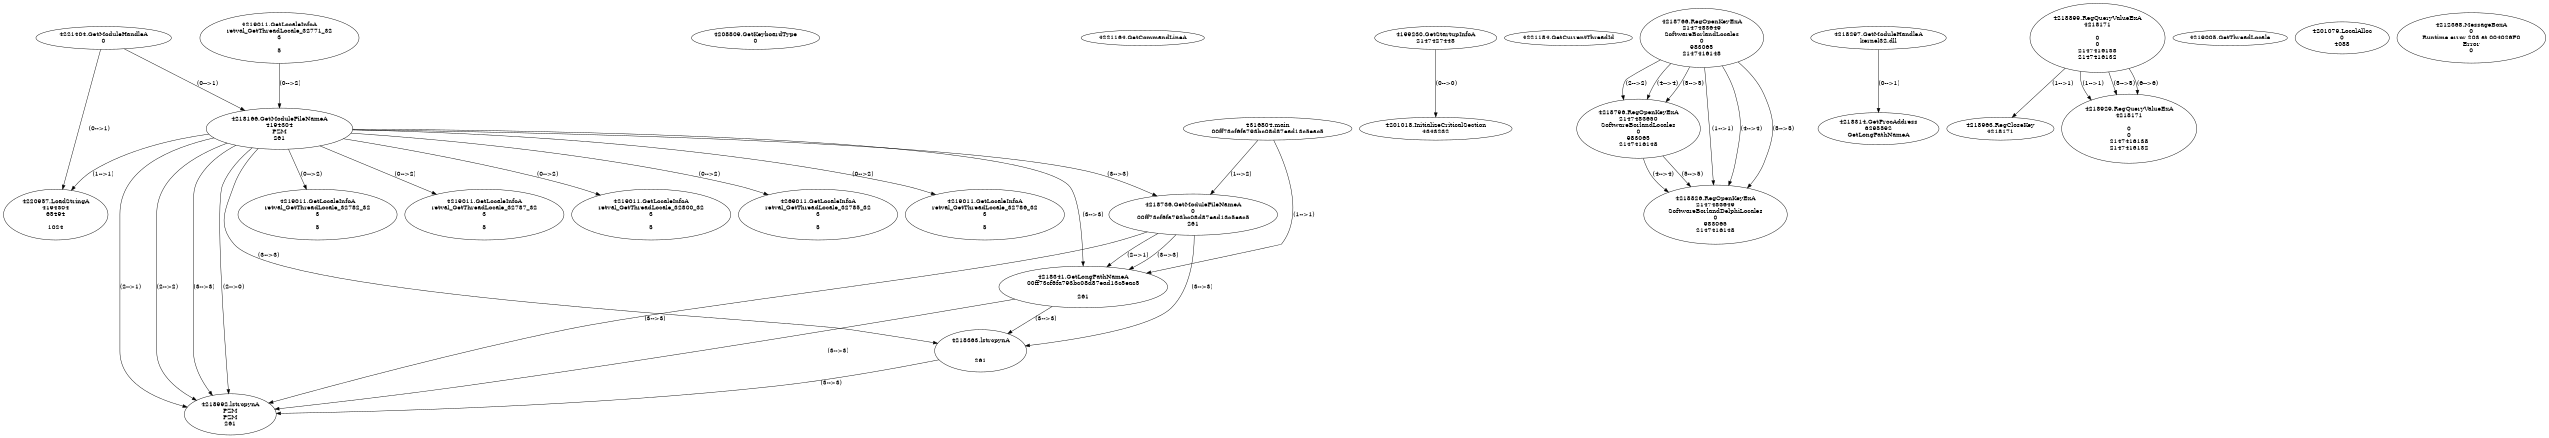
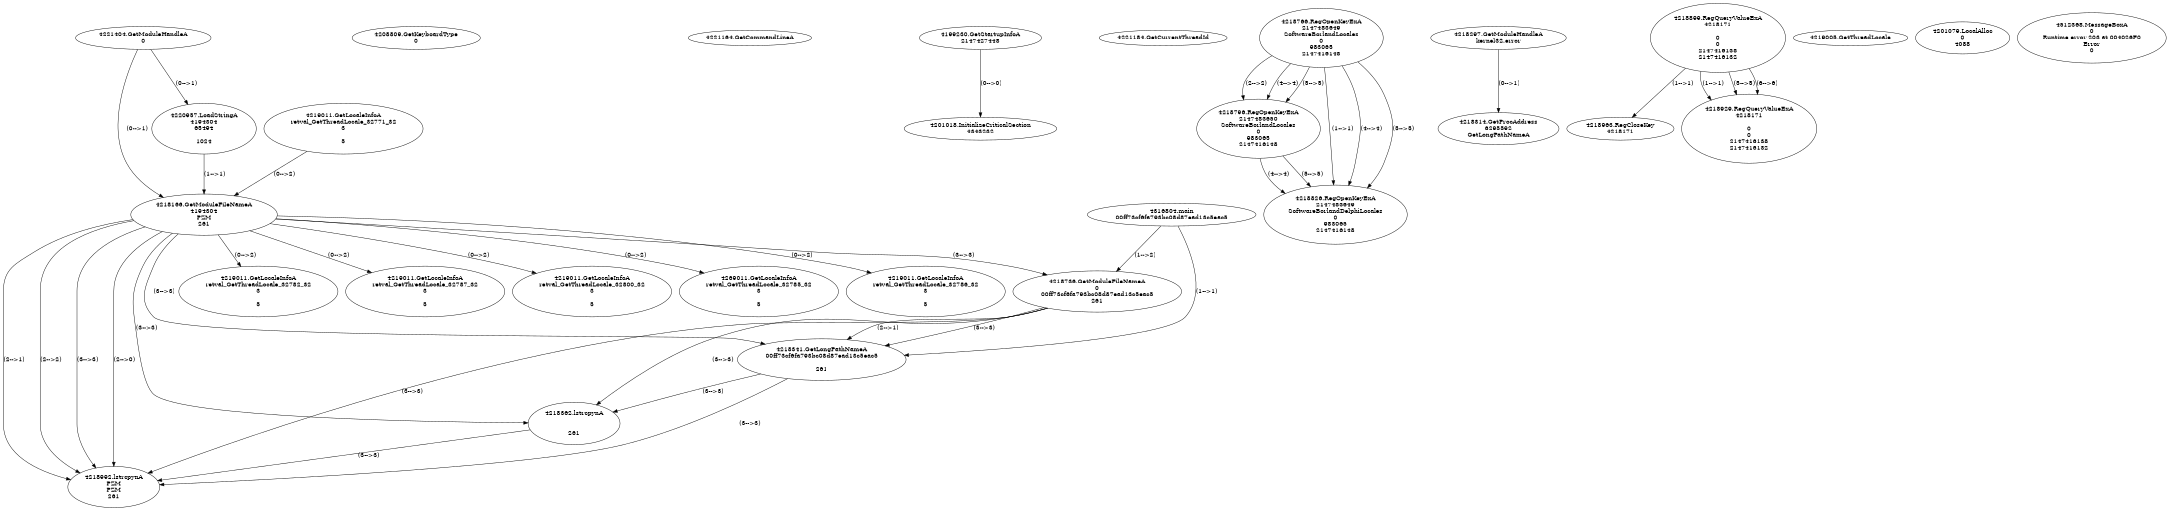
node "4218297.GetModuleHandleA kernel32.dll": label "4218297.GetModuleHandleA kernel32.dll" -> "4218297.GetModuleHandleA kernel32.error"
node "4212368.MessageBoxA 0 Runtime error 203 at 004026F0 Error 0": label "4212368.MessageBoxA 0 Runtime error 203 at 004026F0 Error 0" -> "4512368.MessageBoxA 0 Runtime error 203 at 004026F0 Error 0"
edge "4218166.GetModuleFileNameA 4194304 PZM 261" -> "4220957.LoadStringA 4194304 65494 1024": reversed
node "4218363.lstrcpynA 261": label "4218363.lstrcpynA 261" -> "4218362.lstrcpynA 261"
